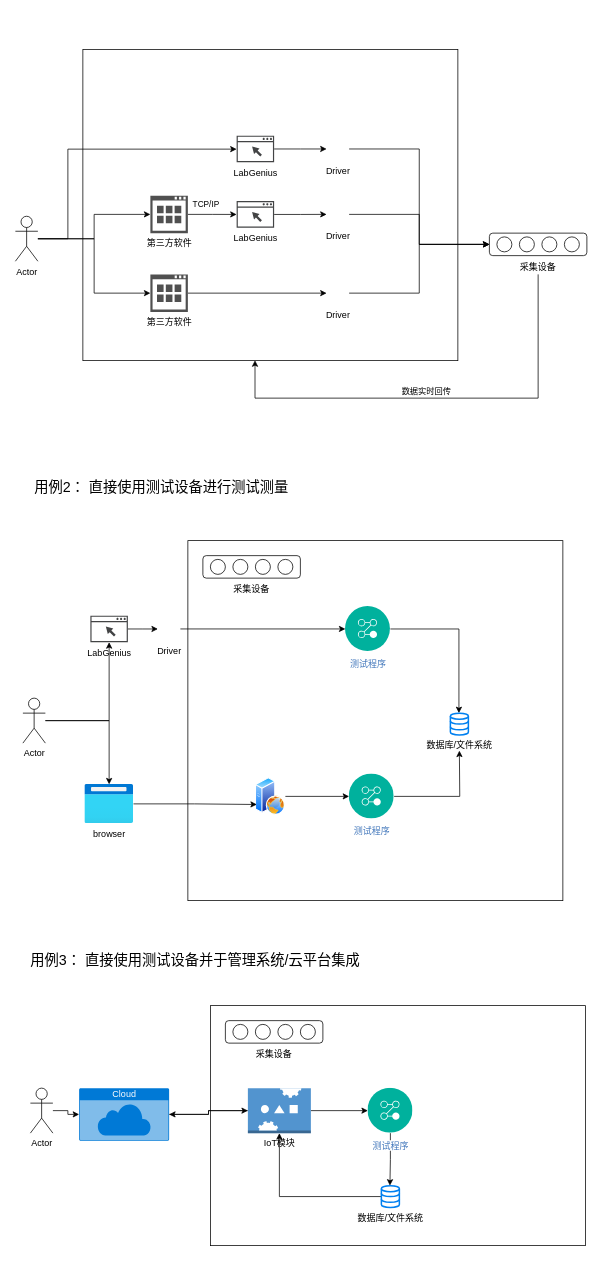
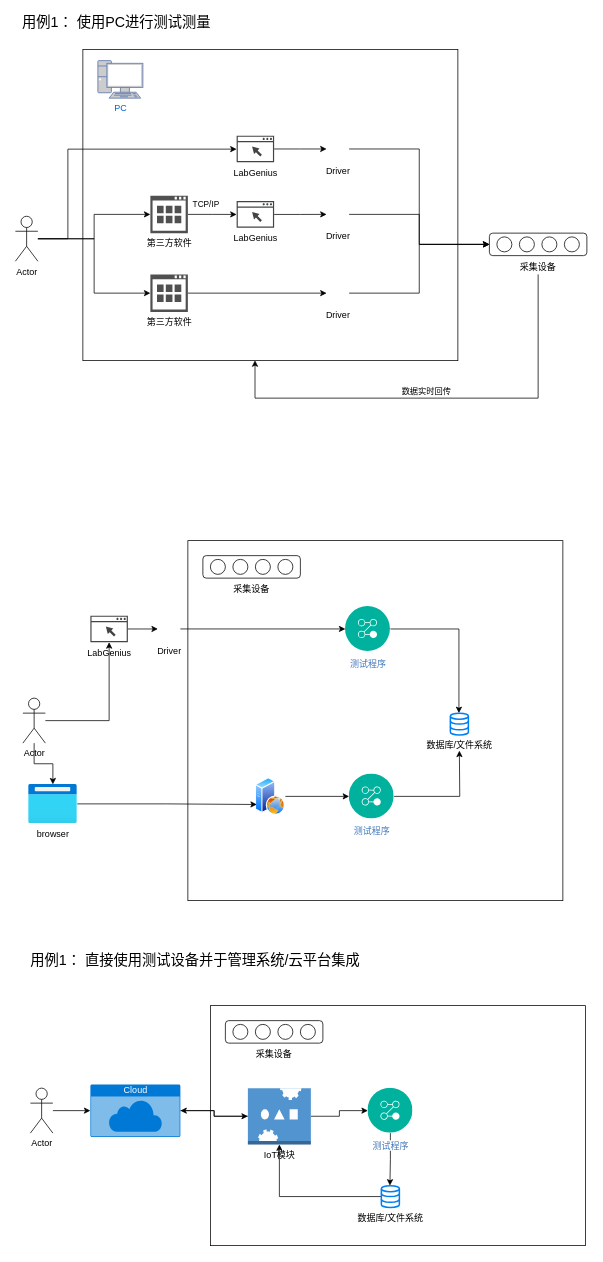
node "用例1： 使用PC进行测试测量": added
node "PC": added
node "用例2： 直接使用测试设备进行测试测量": removed
node "browser": moved (109, 804) -> (53, 804)
node "用例3： 直接使用测试设备并于管理系统/云平台集成": label "用例3： 直接使用测试设备并于管理系统/云平台集成" -> "用例1： 直接使用测试设备并于管理系统/云平台集成"
node "IoT模块": size 63x45 -> 63x56
node "Cloud": moved (124, 1114) -> (135, 1110)
